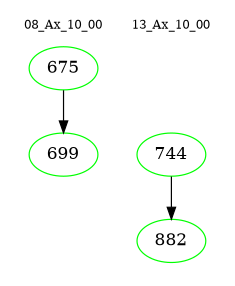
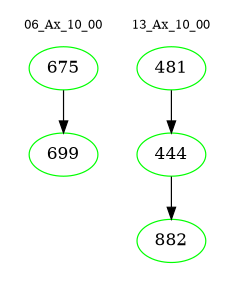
cluster "08_Ax_10_00": label "08_Ax_10_00" -> "06_Ax_10_00"
node "481": added
node "744": label "744" -> "444"
